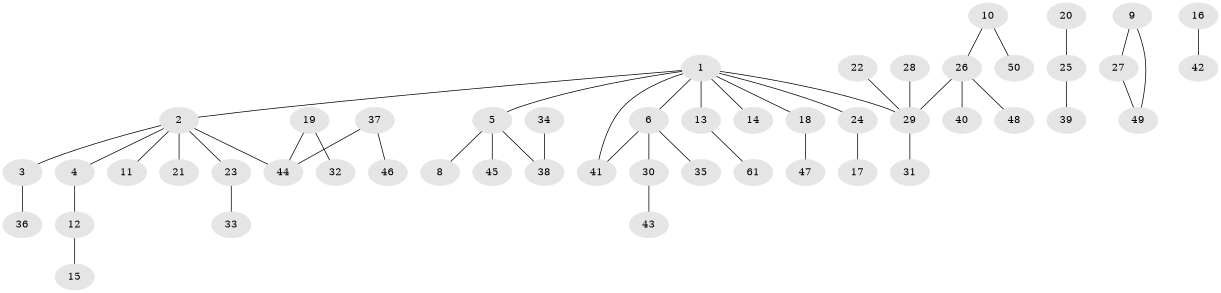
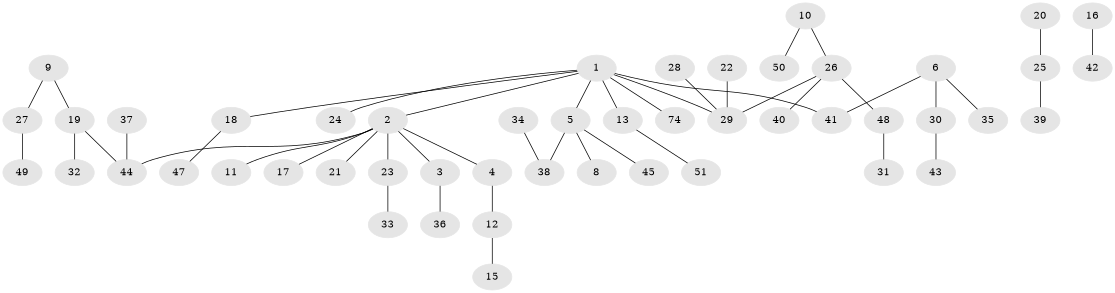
edge "9" -- "49": now "9" -- "19"
edge "1" -- "6": removed
node "14": label "14" -> "74"
edge "24" -- "17": now "2" -- "17"
edge "29" -- "31": now "48" -- "31"
node "46": removed
node "61": label "61" -> "51"
